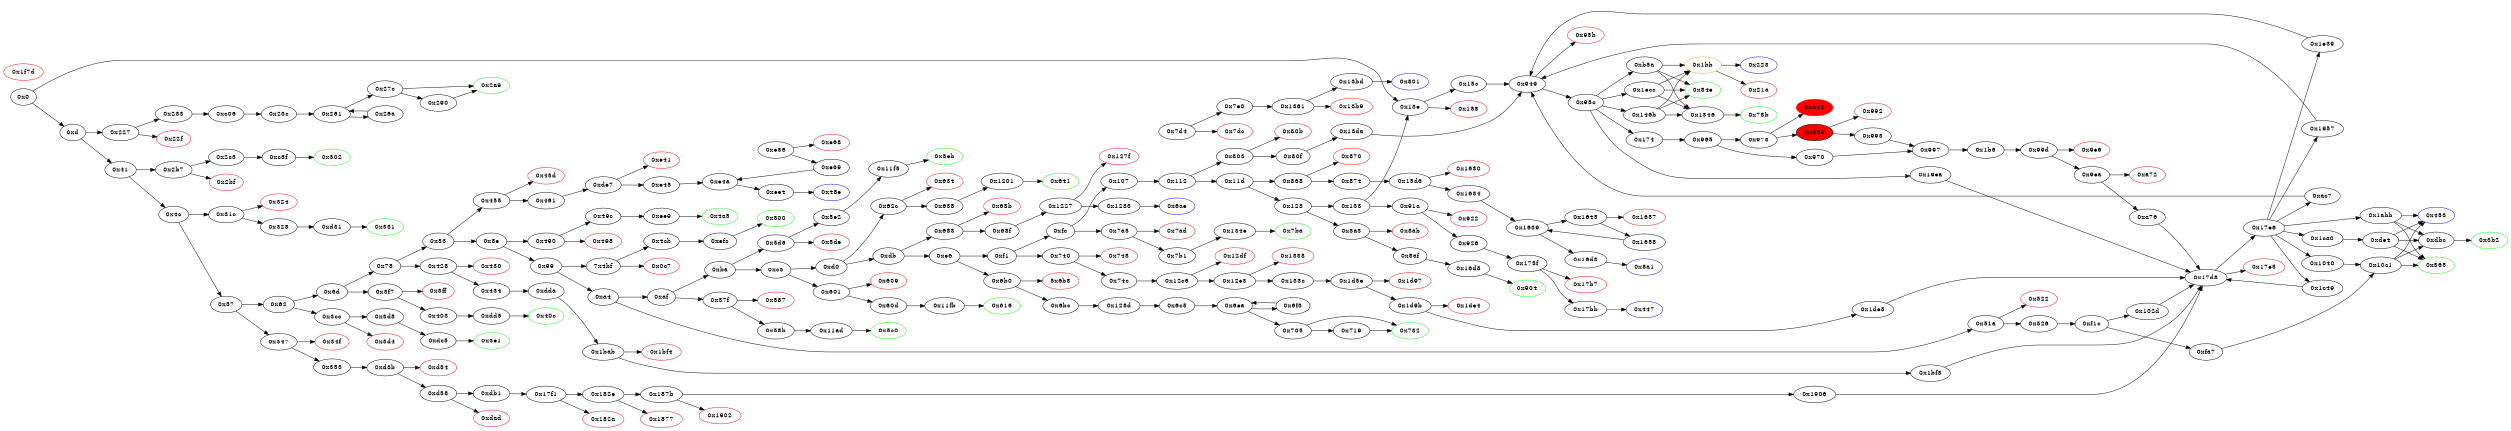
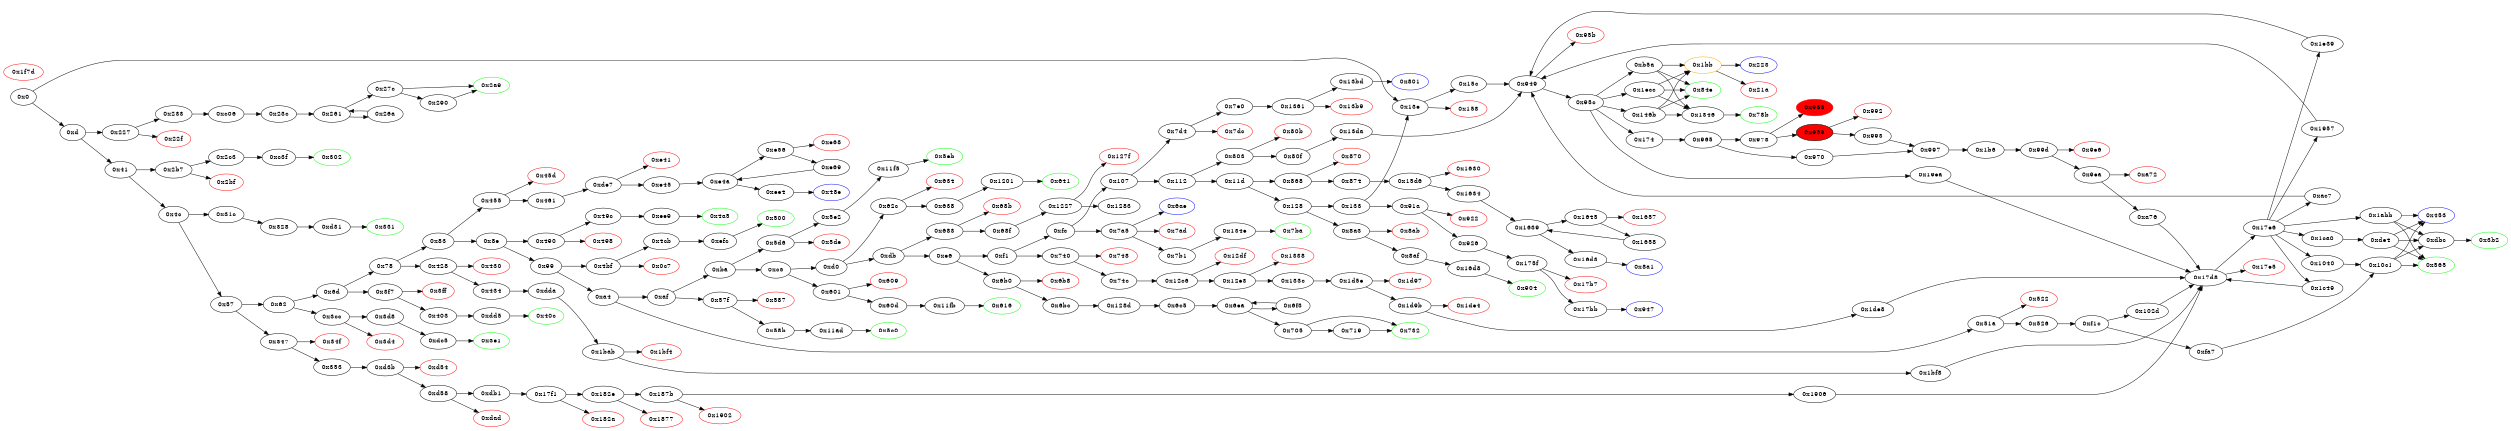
edge "0x107" -> "0x7d4": added
edge "0xe4a" -> "0xe56": added
node "0x324": removed
edge "0x1283" -> "0x6ae": now "0x7a5" -> "0x6ae"
node "7x4bf": label "7x4bf" -> "0x4bf"
node "5x6b8": label "5x6b8" -> "0x6b8"
node "0x447": label "0x447" -> "0x947"
